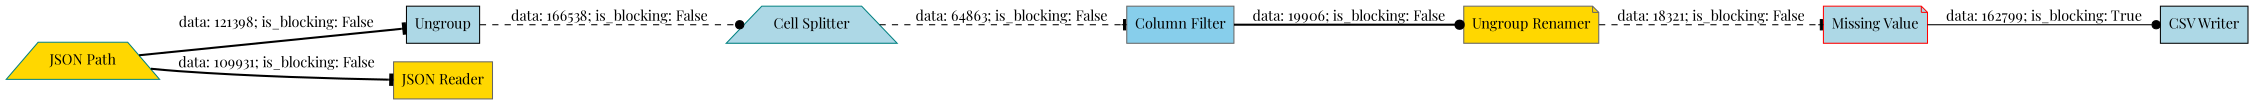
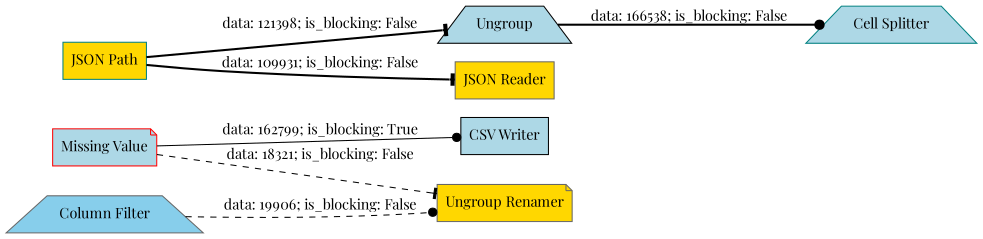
node "Ungroup": shape box -> trapezium
edge "Ungroup" -> "Cell Splitter": style dashed -> bold
edge "Cell Splitter" -> "Column Filter": removed, label "data: 64863; is_blocking: False"
node "Column Filter": shape box -> trapezium
edge "Column Filter" -> "Ungroup Renamer": style bold -> dashed
edge "Ungroup Renamer" -> "Missing Value": reversed
node "JSON Path": shape trapezium -> box
